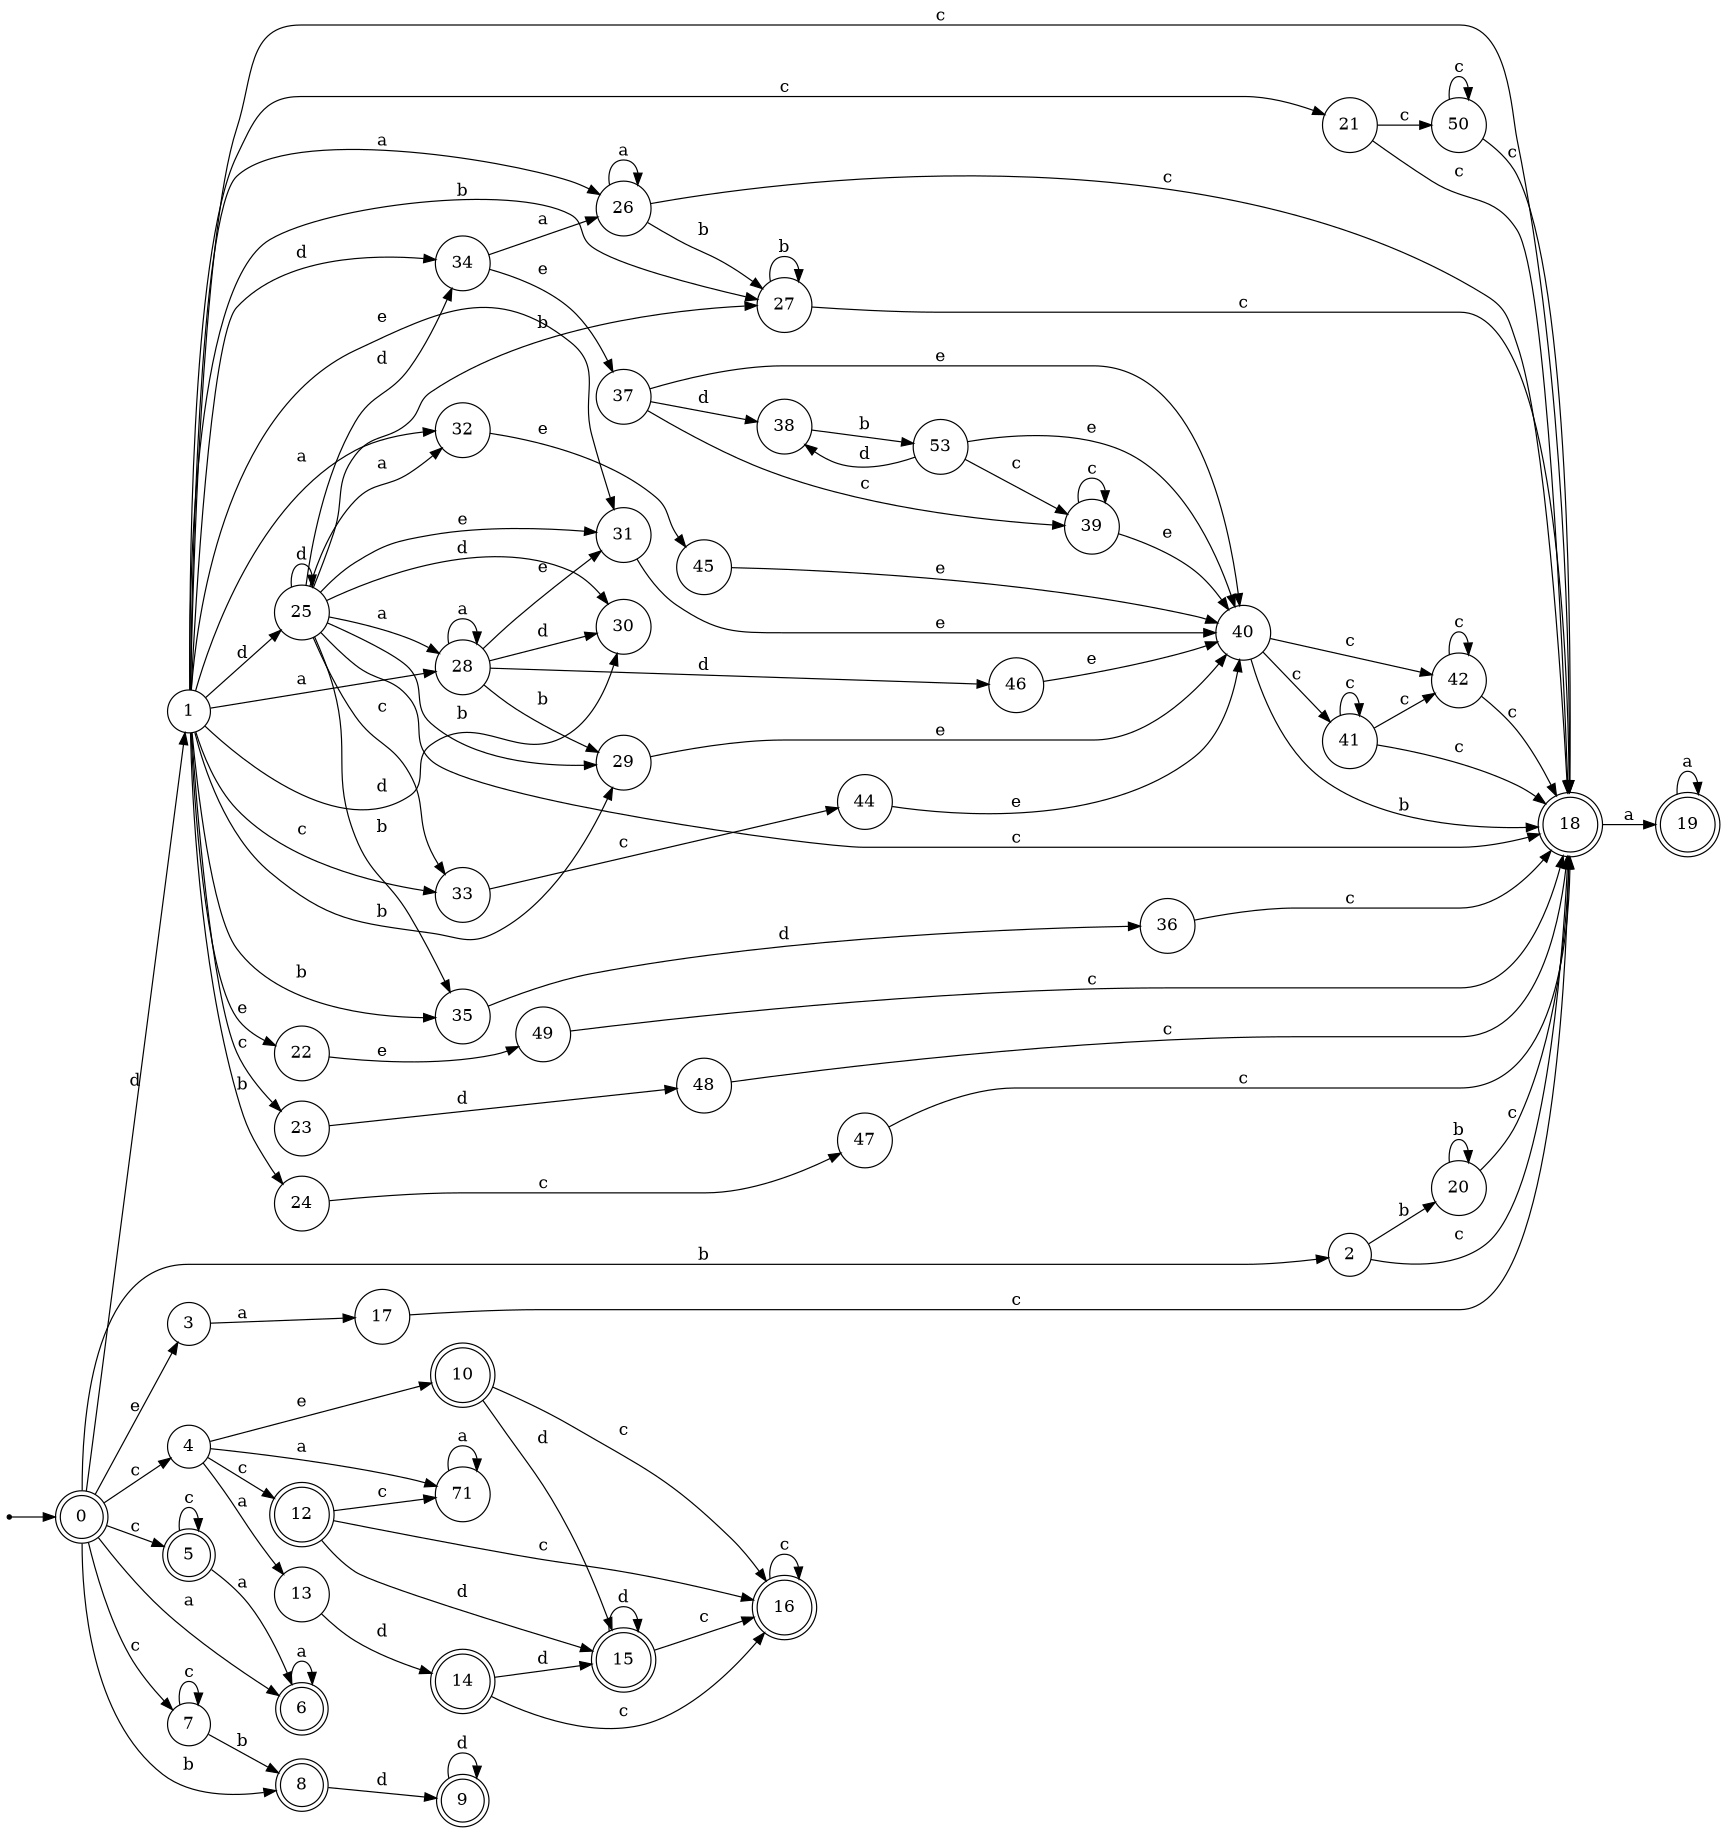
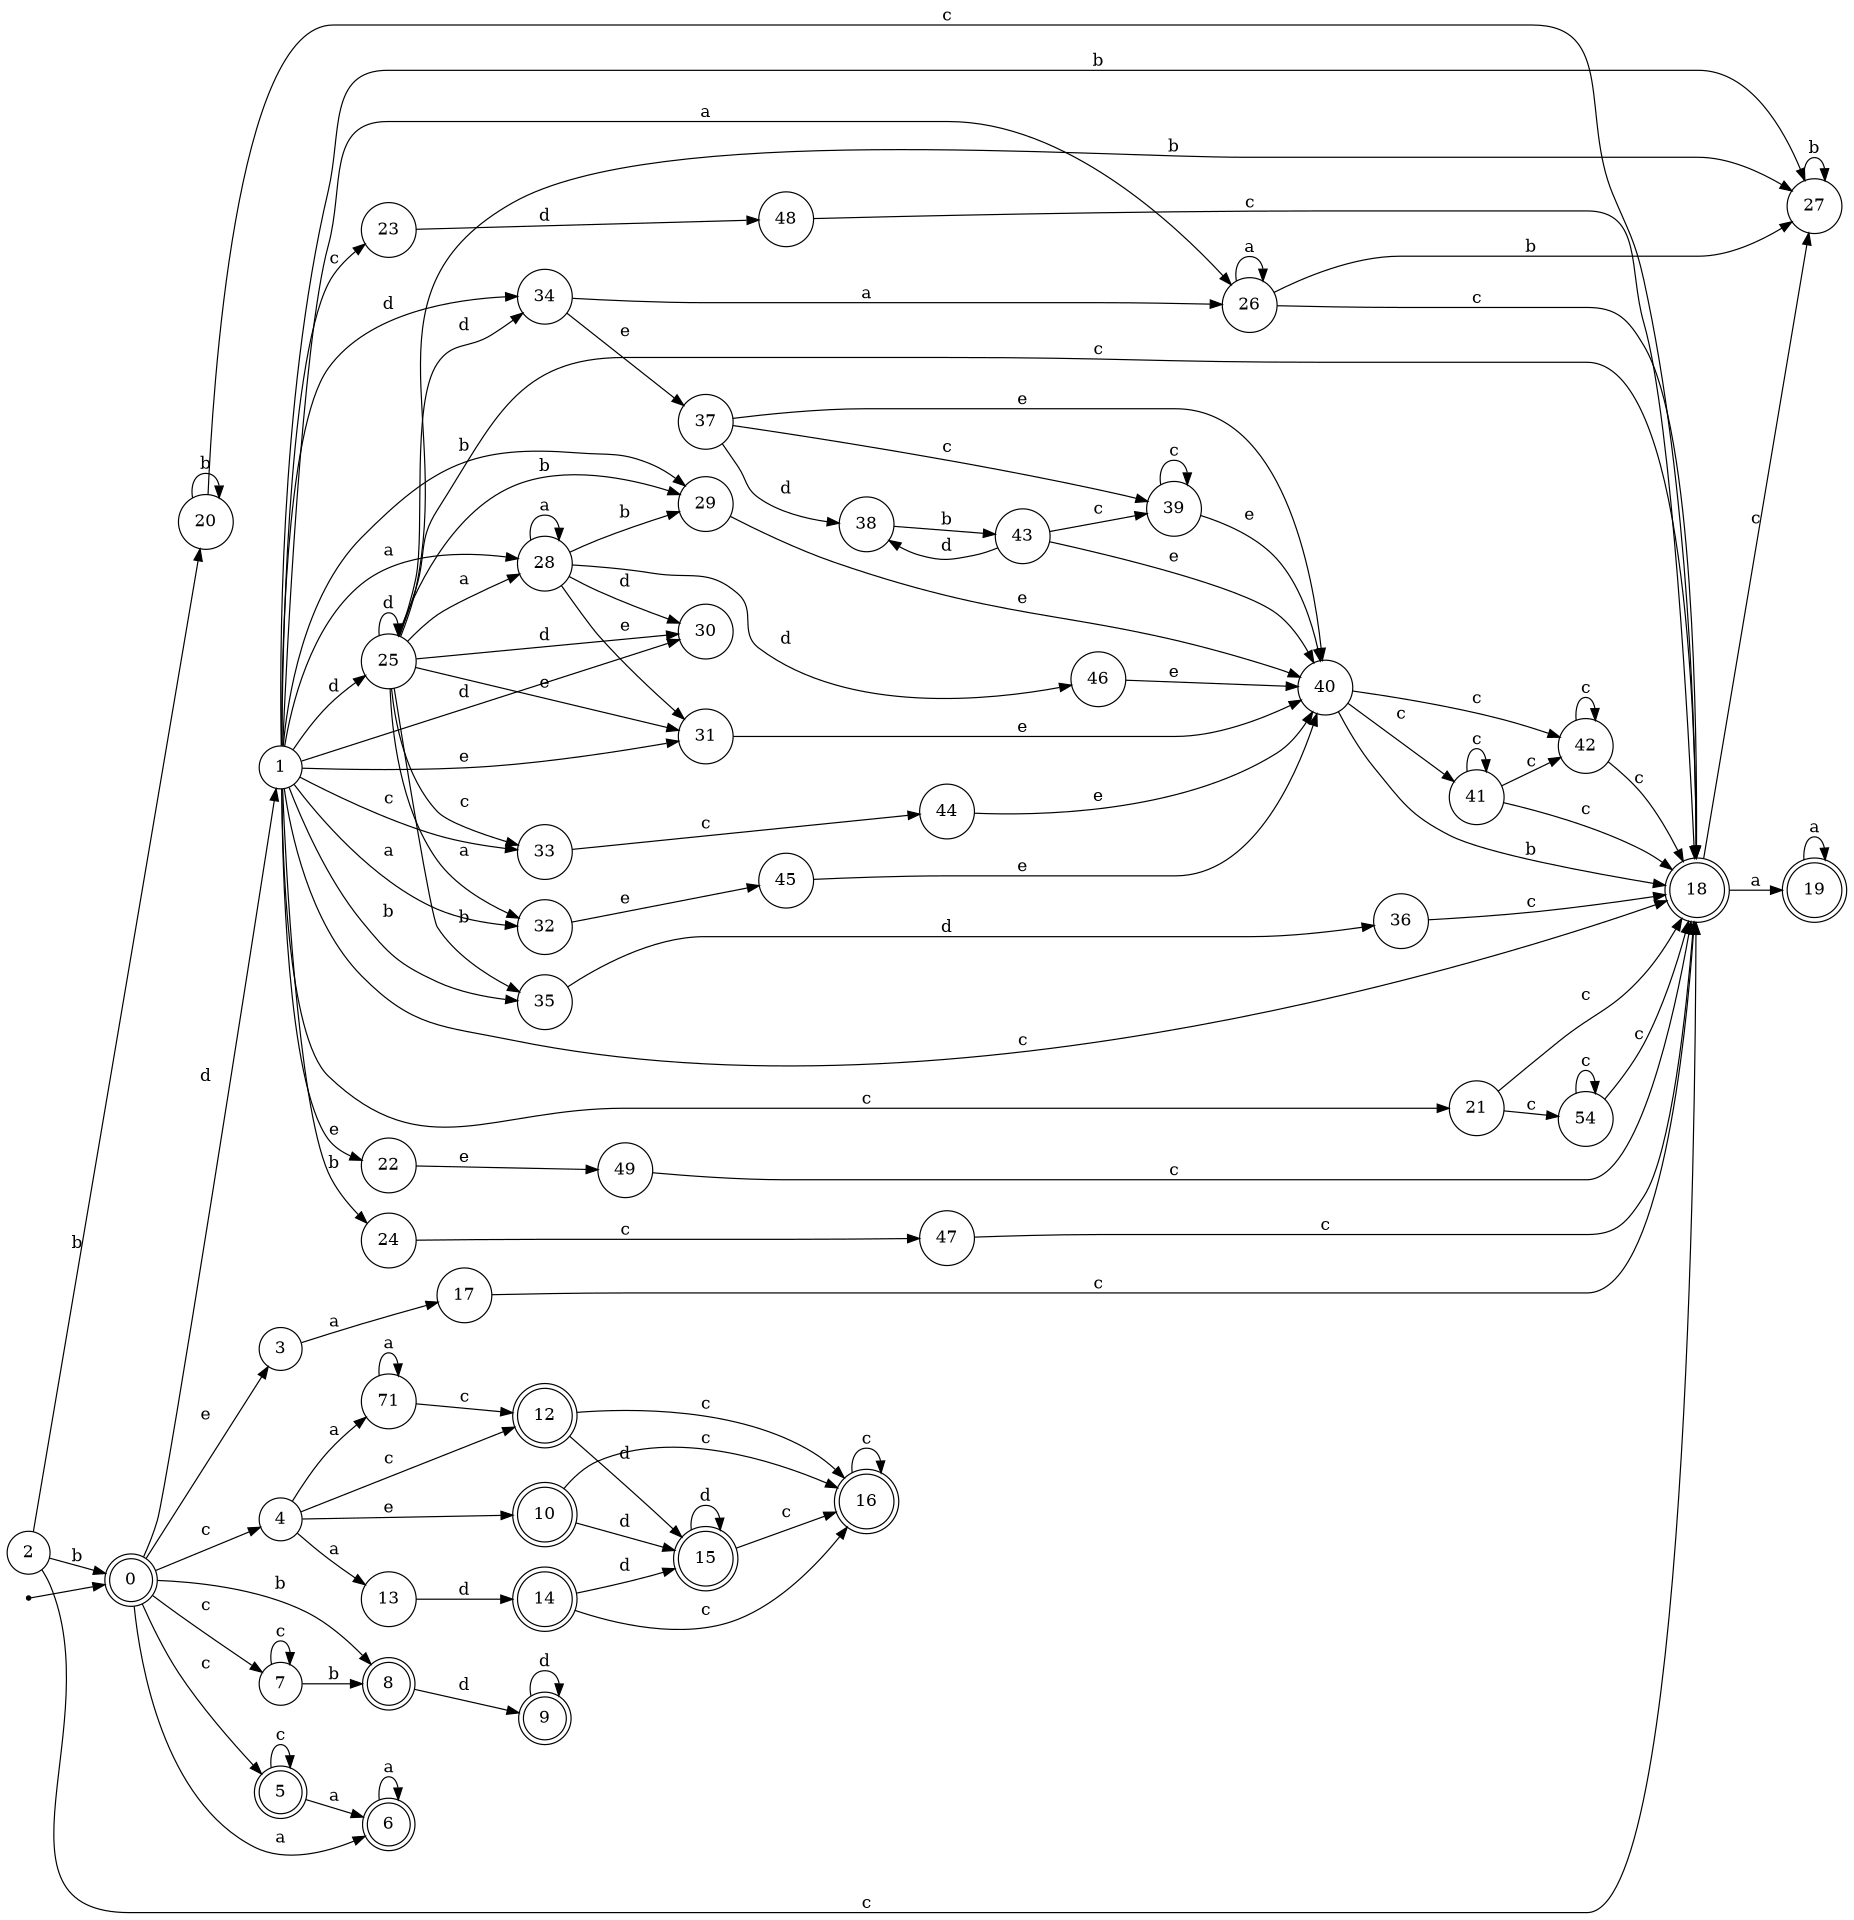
node "50": label "50" -> "54"
edge "27" -> "18": reversed
node "53": label "53" -> "43"
edge "0" -> "2": reversed
edge "12" -> "71": reversed
